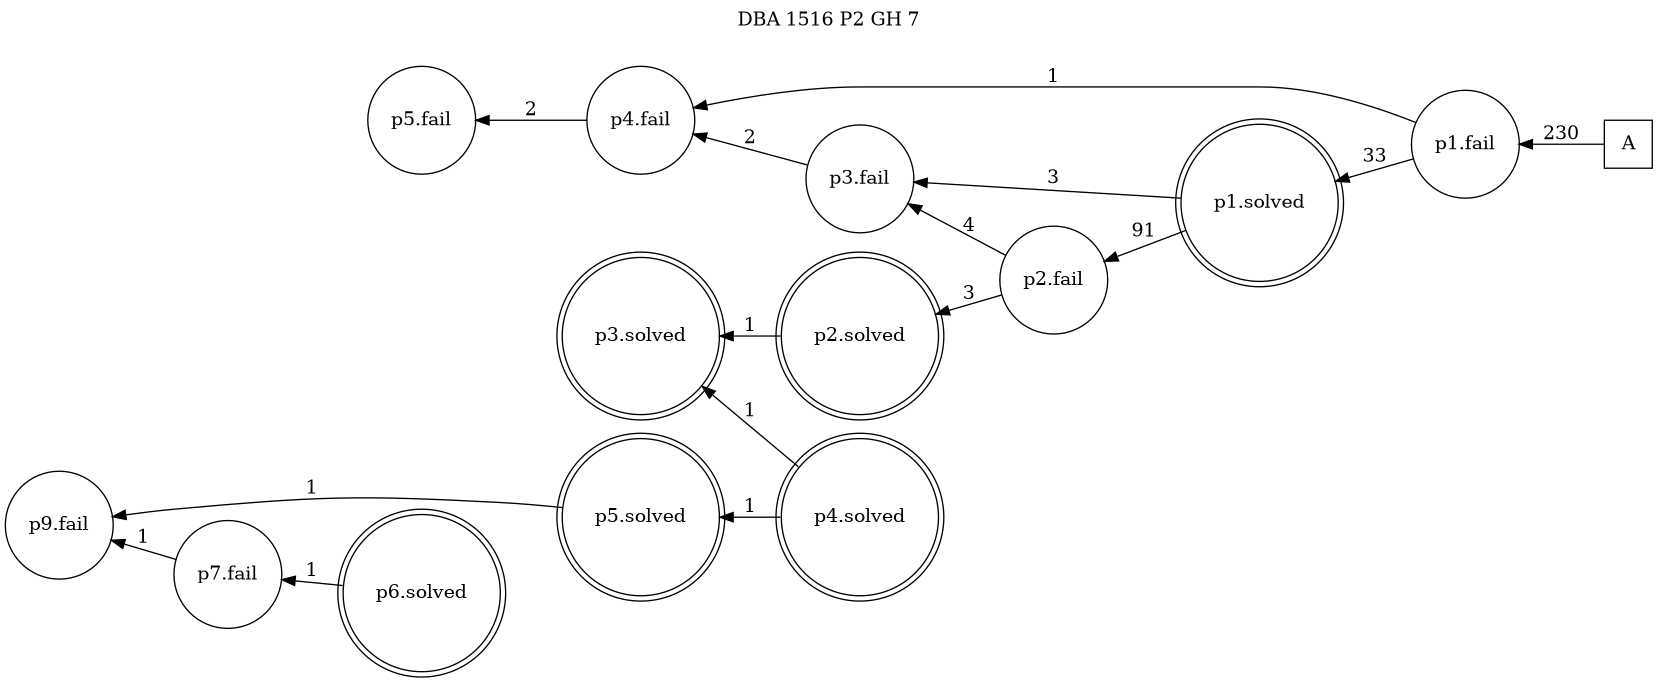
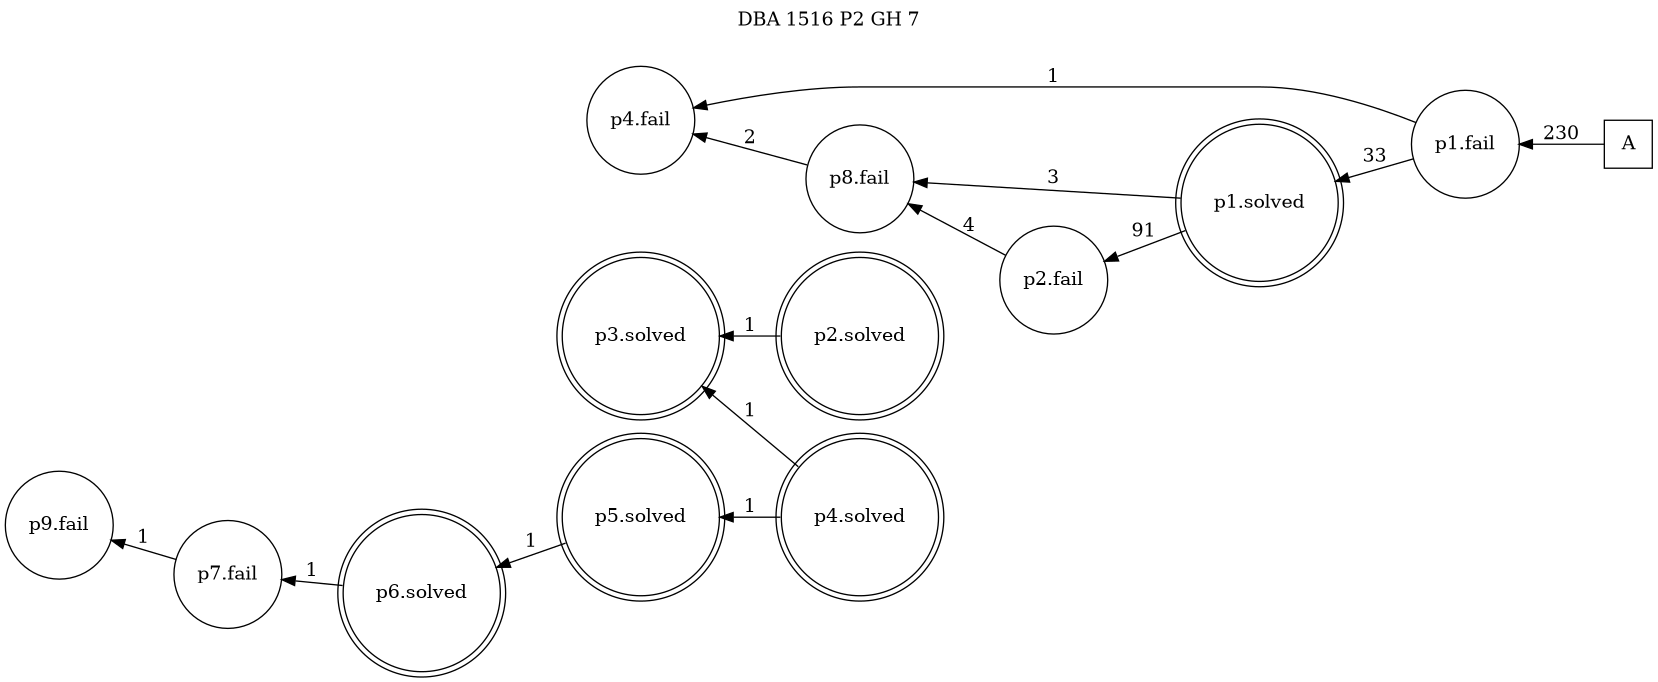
node "p5.fail": removed
node "p3.fail": label "p3.fail" -> "p8.fail"
edge "p2.fail" -> "p2.solved": removed, label "3"
edge "p5.solved" -> "p9.fail": now "p5.solved" -> "p6.solved"
